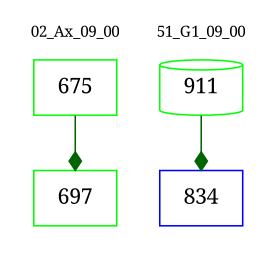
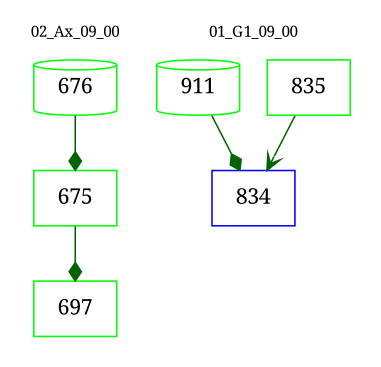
cluster "51_G1_09_00": label "51_G1_09_00" -> "01_G1_09_00"
node "676": added
node "835": added
